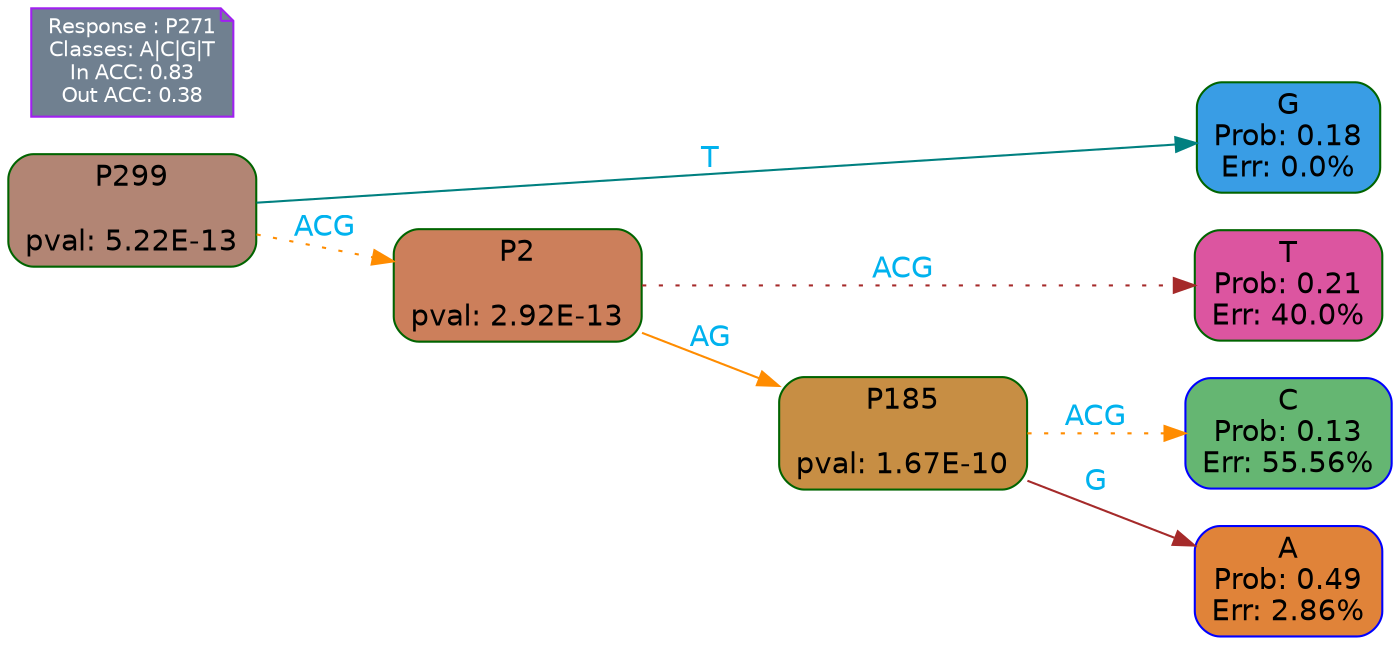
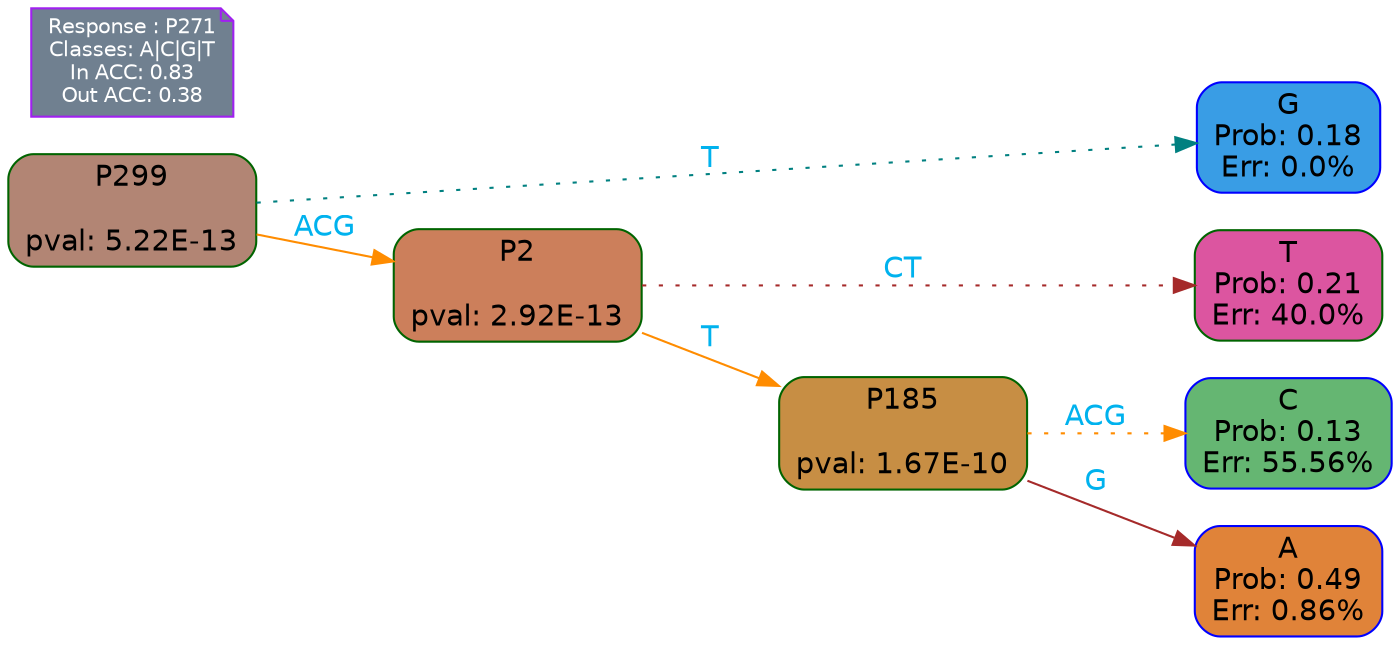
node "G Prob: 0.18 Err: 0.0%": color darkgreen -> blue
edge "P299 pval: 5.22E-13" -> "G Prob: 0.18 Err: 0.0%": style solid -> dotted
edge "P299 pval: 5.22E-13" -> "P2 pval: 2.92E-13": style dotted -> solid
edge "P2 pval: 2.92E-13" -> "T Prob: 0.21 Err: 40.0%": label "ACG" -> "CT"
edge "P2 pval: 2.92E-13" -> "P185 pval: 1.67E-10": label "AG" -> "T"
node "A Prob: 0.49 Err: 2.86%": label "A Prob: 0.49 Err: 2.86%" -> "A Prob: 0.49 Err: 0.86%"
